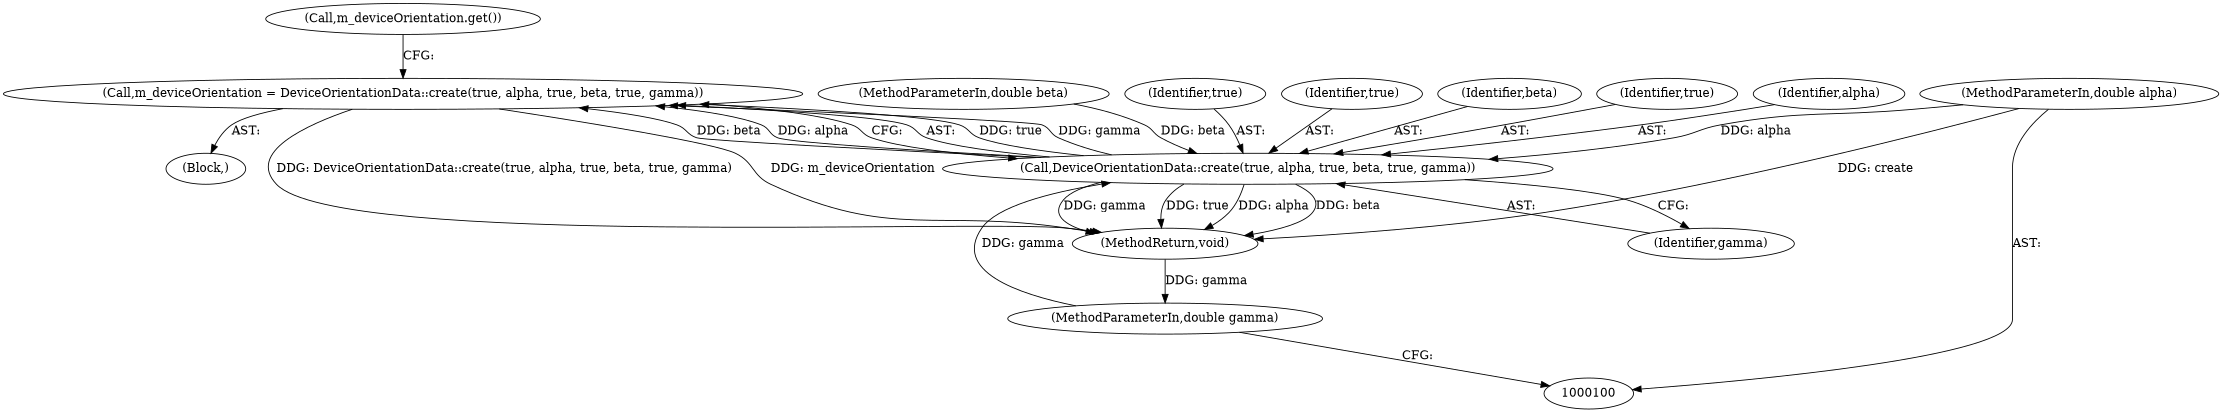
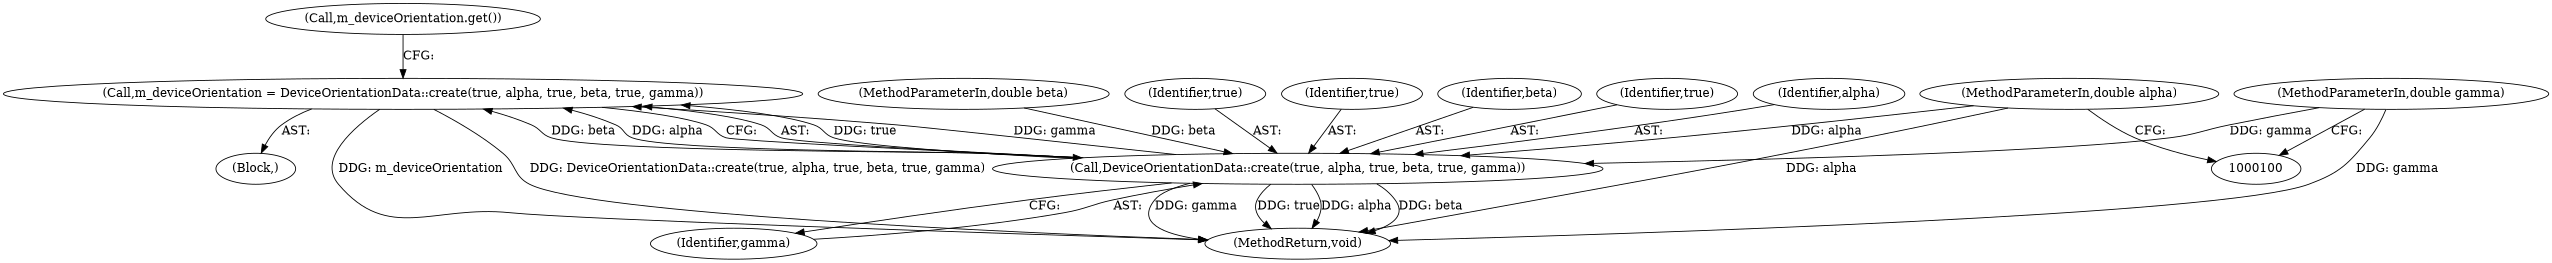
edge "(MethodParameterIn,double alpha)" -> "(MethodReturn,void)": label "DDG: create" -> "DDG: alpha"
edge "(MethodParameterIn,double alpha)" -> "1000100": label "AST: " -> "CFG: "
edge "(MethodReturn,void)" -> "(MethodParameterIn,double gamma)": reversed
